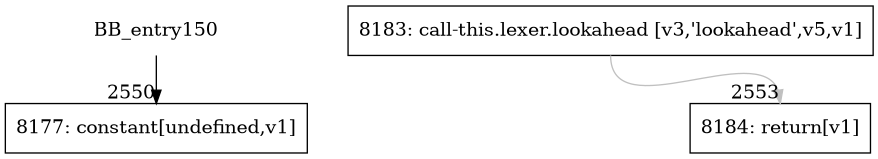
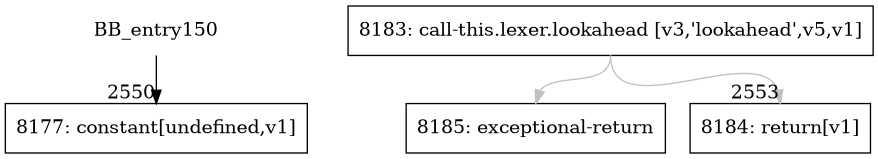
node "8185: exceptional-return": added
